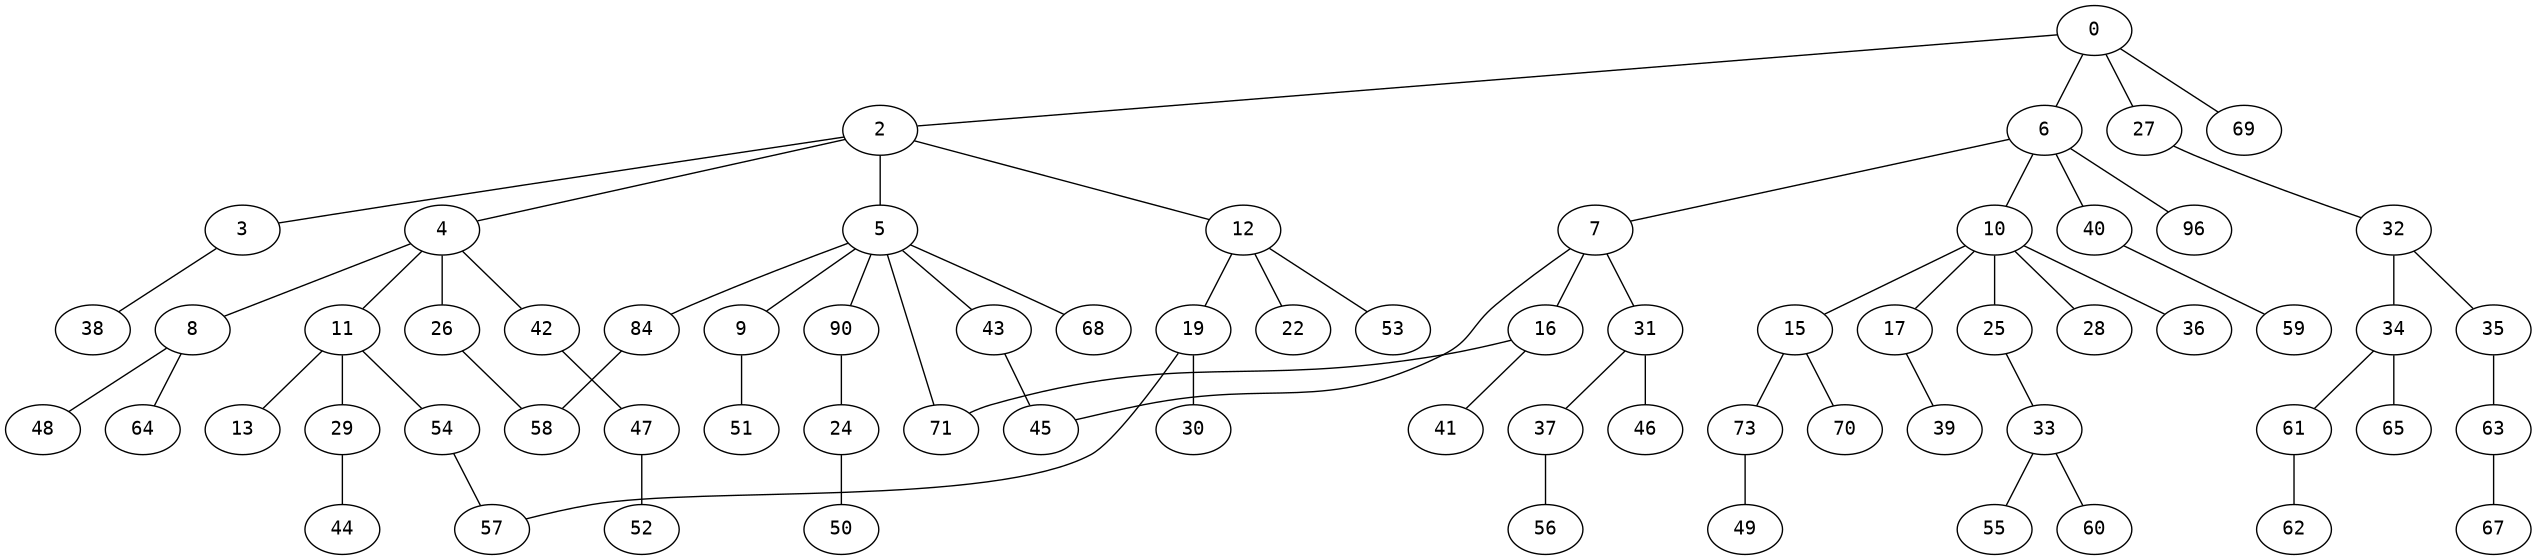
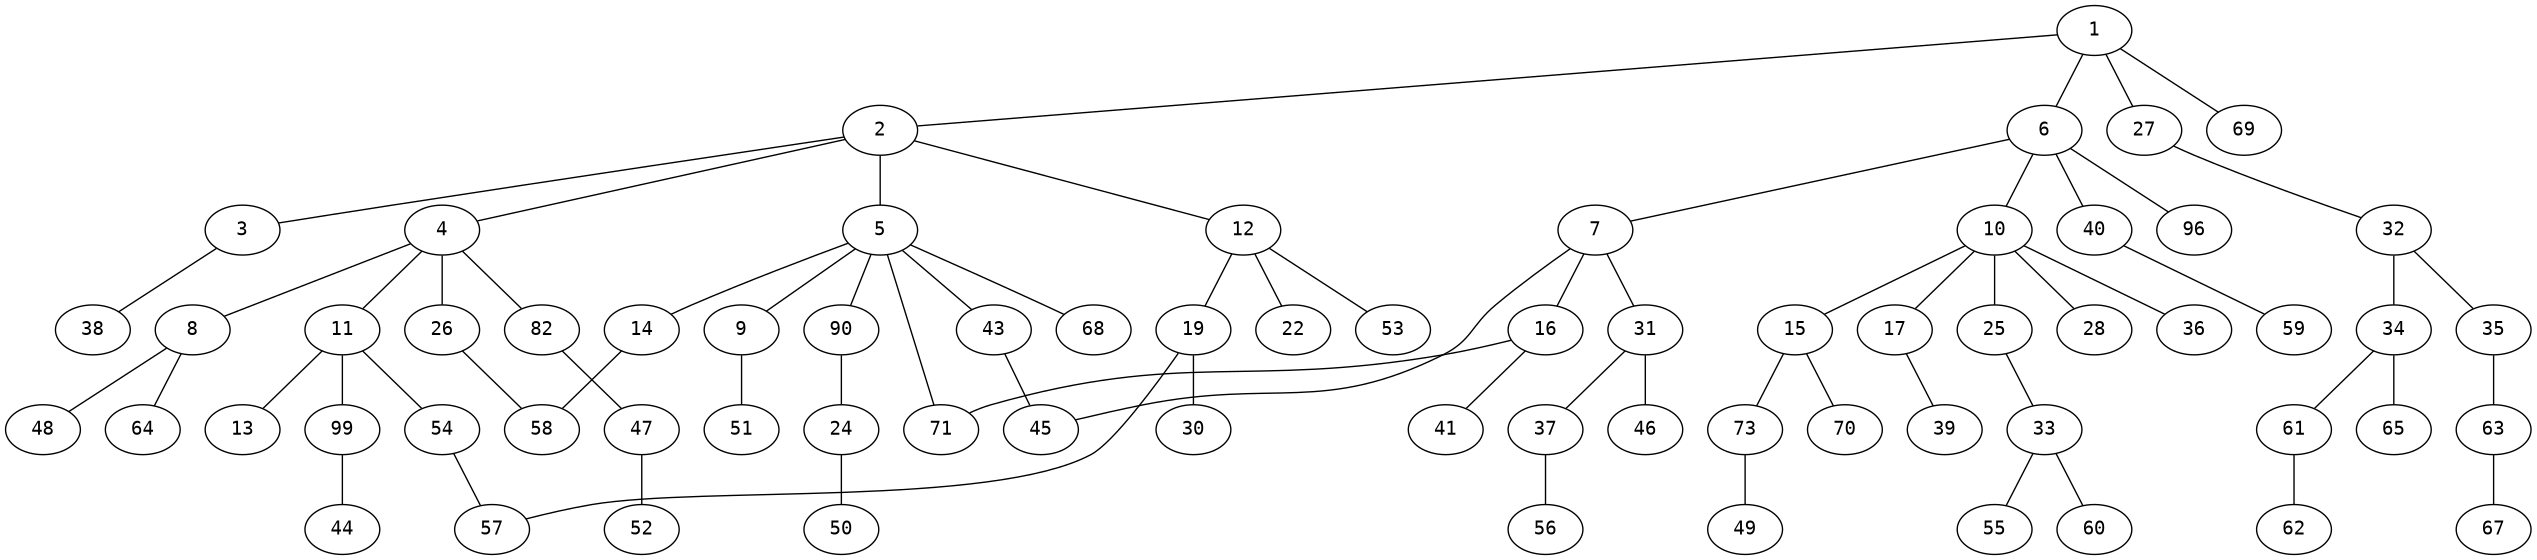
node "0": label "0" -> "1"
node "42": label "42" -> "82"
node "84": label "84" -> "14"
node "29": label "29" -> "99"
